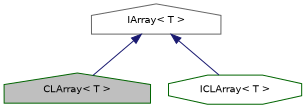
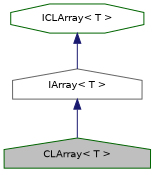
edge "ICLArray< T >" -> "IArray< T >": reversed
